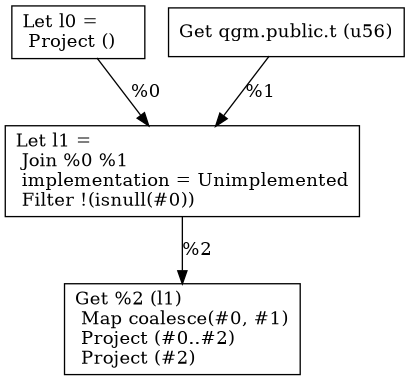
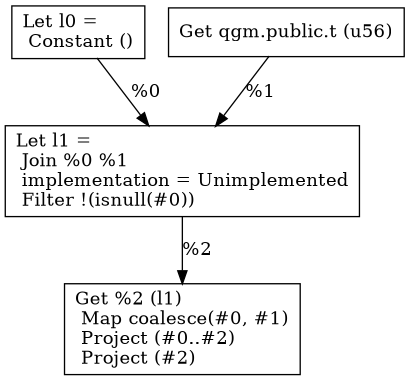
node "Let l0 = Project ()": label "Let l0 = Project ()" -> "Let l0 = Constant ()"
